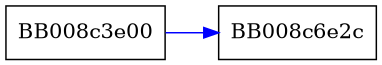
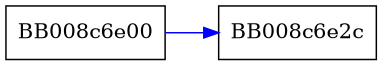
node "BB008c3e00": label "BB008c3e00" -> "BB008c6e00"
